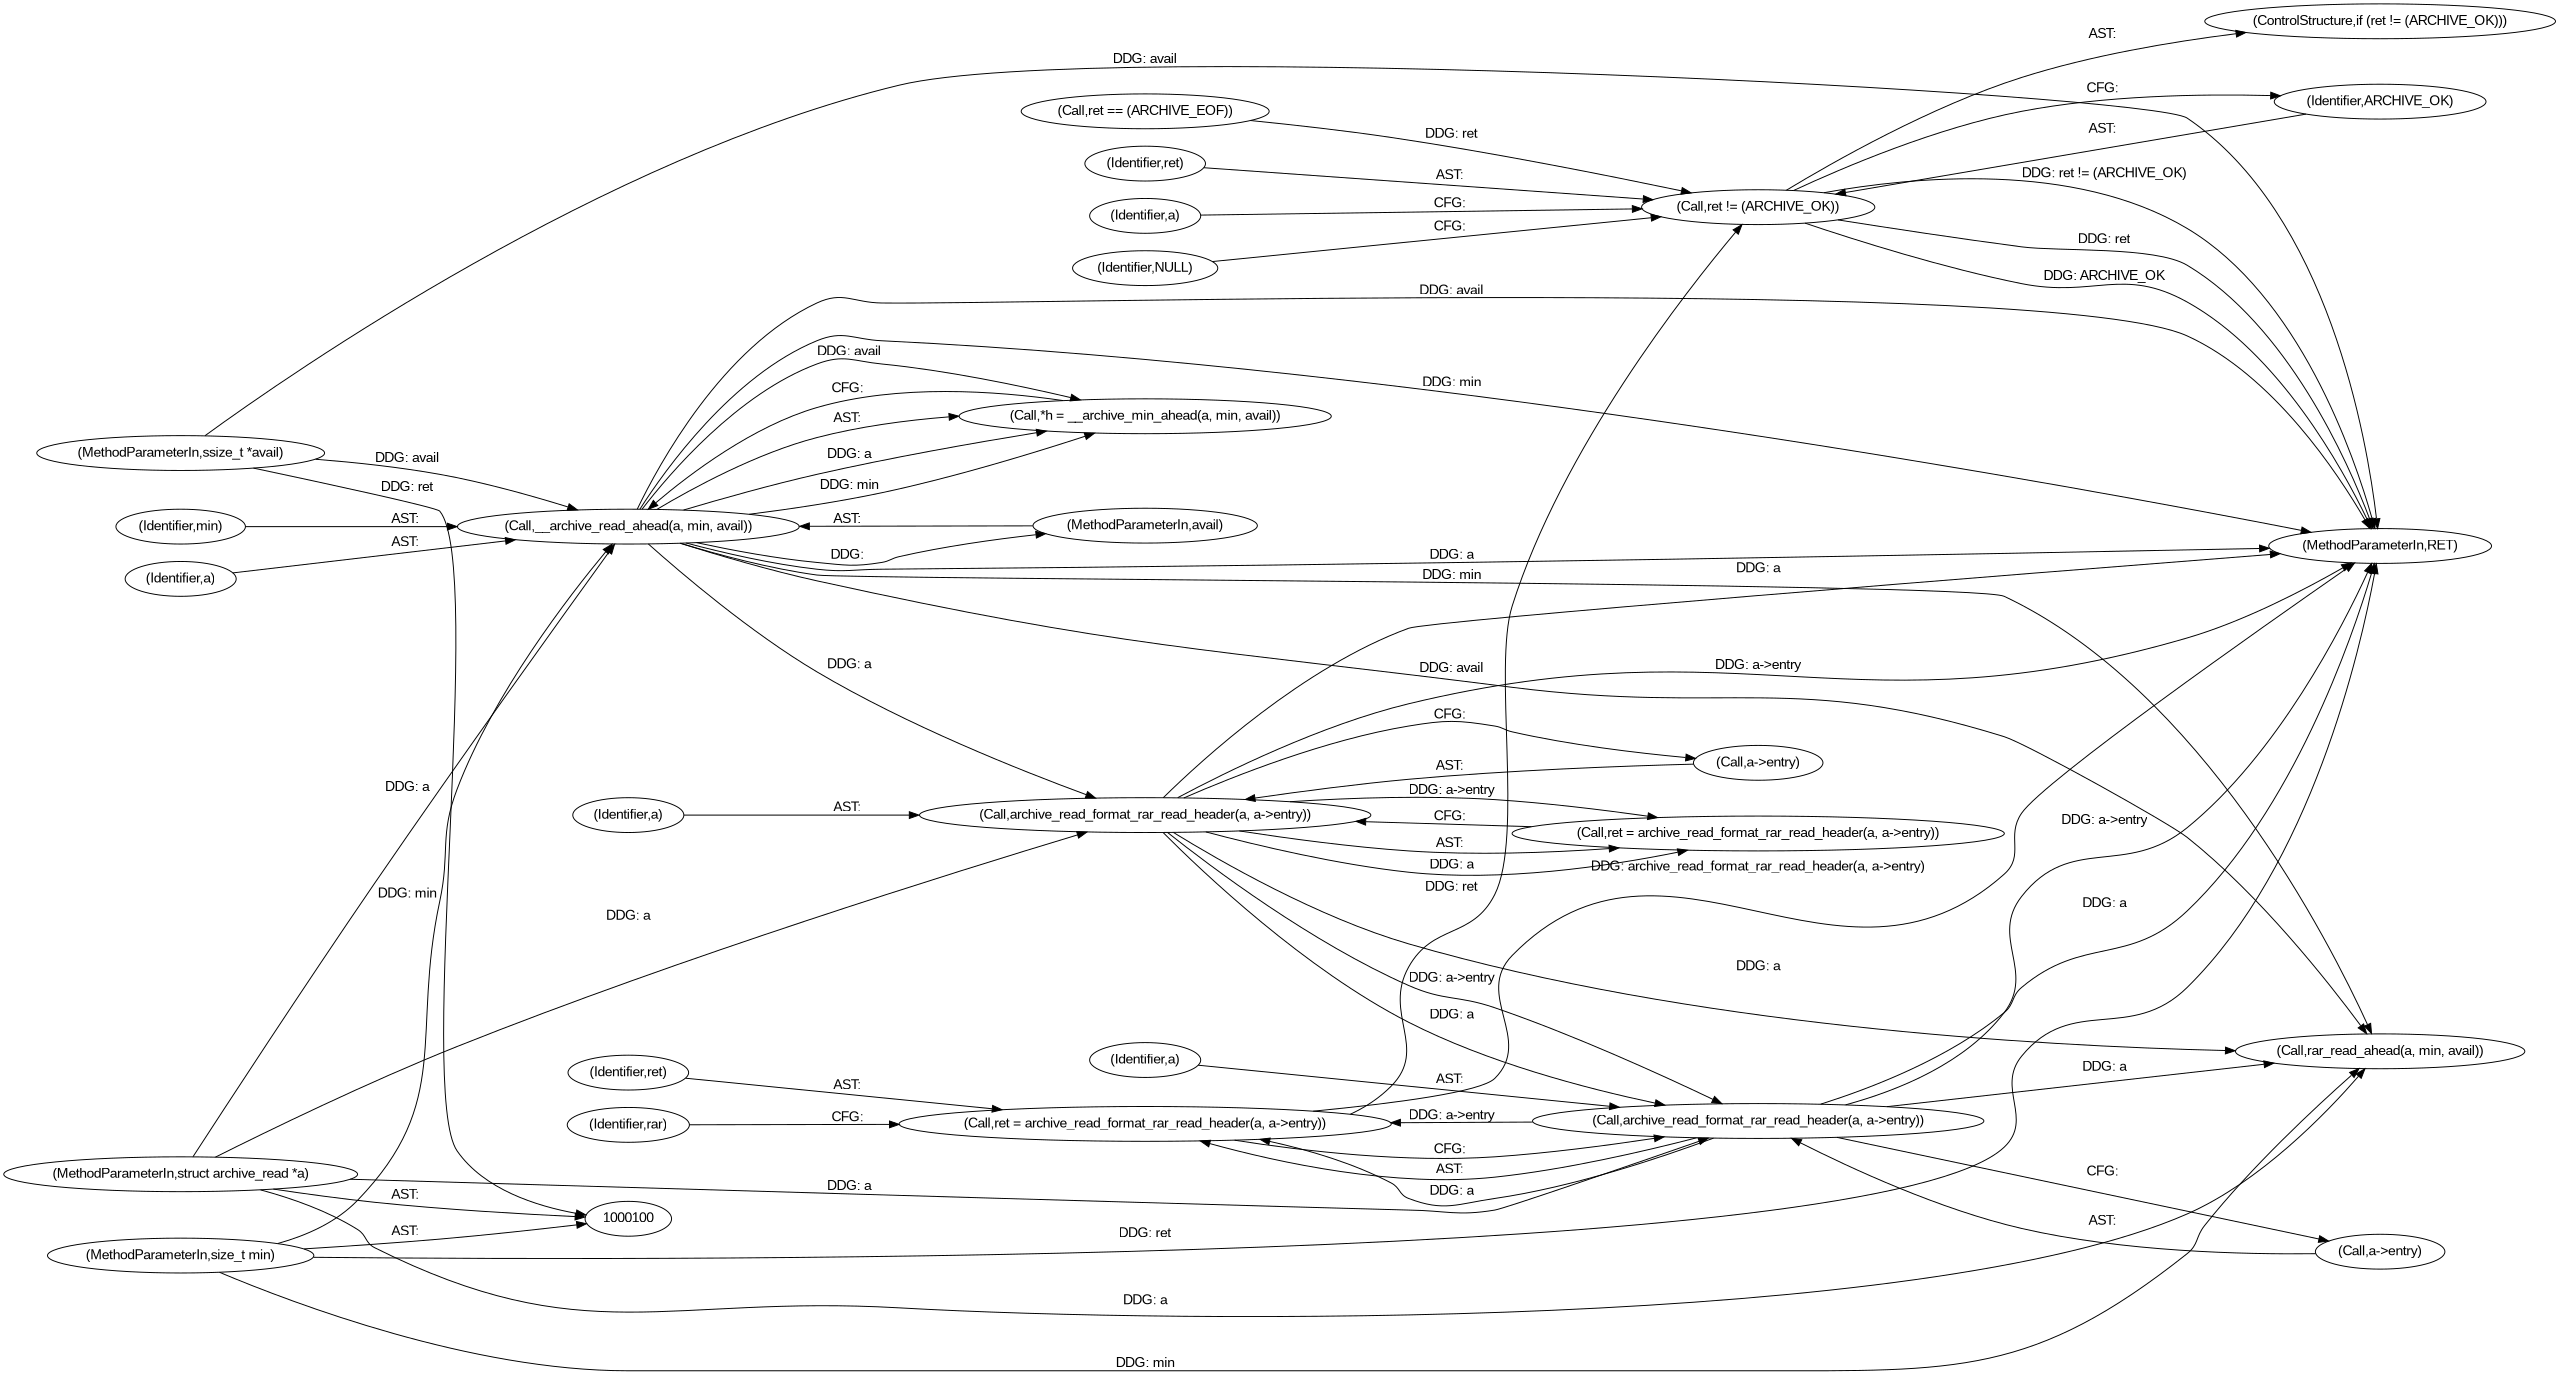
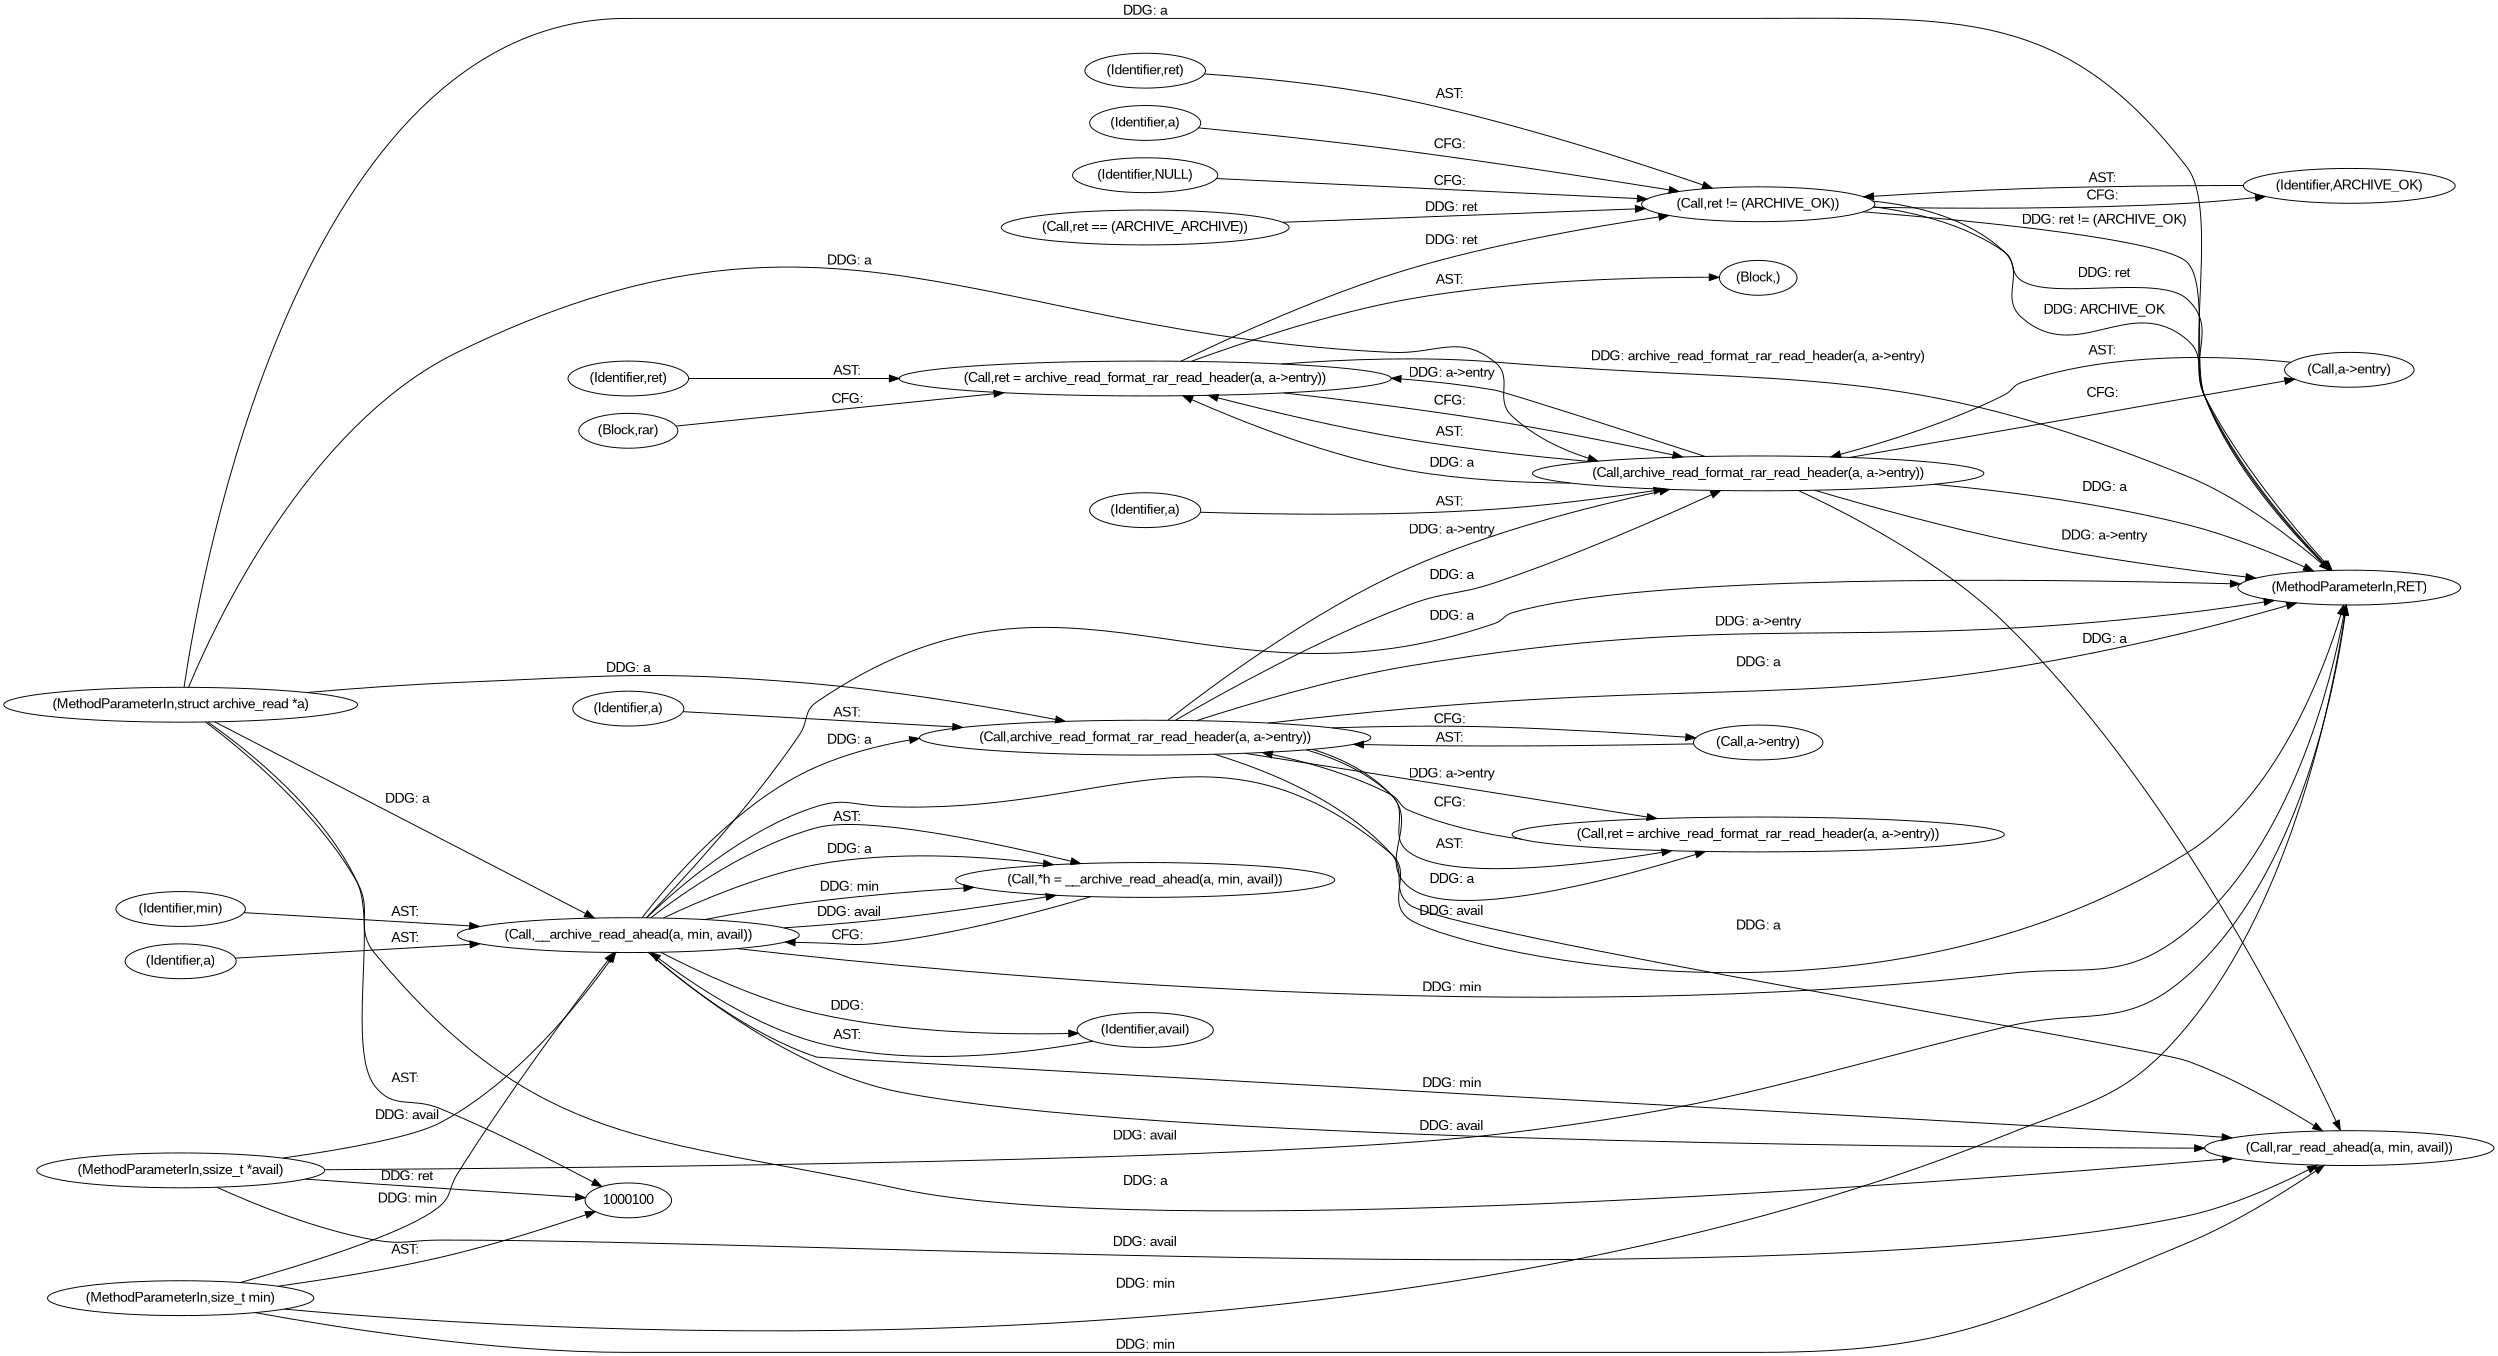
edge "(MethodParameterIn,struct archive_read *a)" -> "(MethodParameterIn,RET)": added, label "DDG: a"
node "(ControlStructure,if (ret != (ARCHIVE_OK)))": removed
node "(Call,ret == (ARCHIVE_EOF))": label "(Call,ret == (ARCHIVE_EOF))" -> "(Call,ret == (ARCHIVE_ARCHIVE))"
node "(Block,)": added
node "(Call,*h = __archive_min_ahead(a, min, avail))": label "(Call,*h = __archive_min_ahead(a, min, avail))" -> "(Call,*h = __archive_read_ahead(a, min, avail))"
node "(MethodParameterIn,avail)": label "(MethodParameterIn,avail)" -> "(Identifier,avail)"
node "(Identifier,rar)": label "(Identifier,rar)" -> "(Block,rar)"
edge "(MethodParameterIn,size_t min)" -> "(MethodParameterIn,RET)": label "DDG: ret" -> "DDG: min"
edge "(MethodParameterIn,ssize_t *avail)" -> "(Call,rar_read_ahead(a, min, avail))": added, label "DDG: avail"
